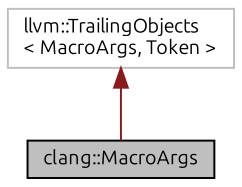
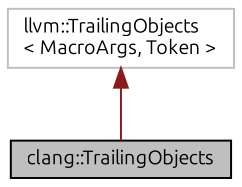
node "clang::MacroArgs": label "clang::MacroArgs" -> "clang::TrailingObjects"
